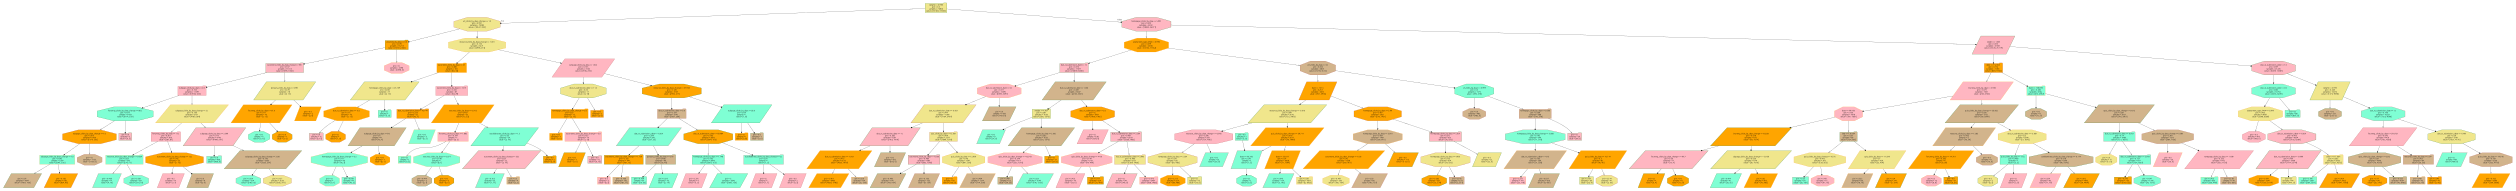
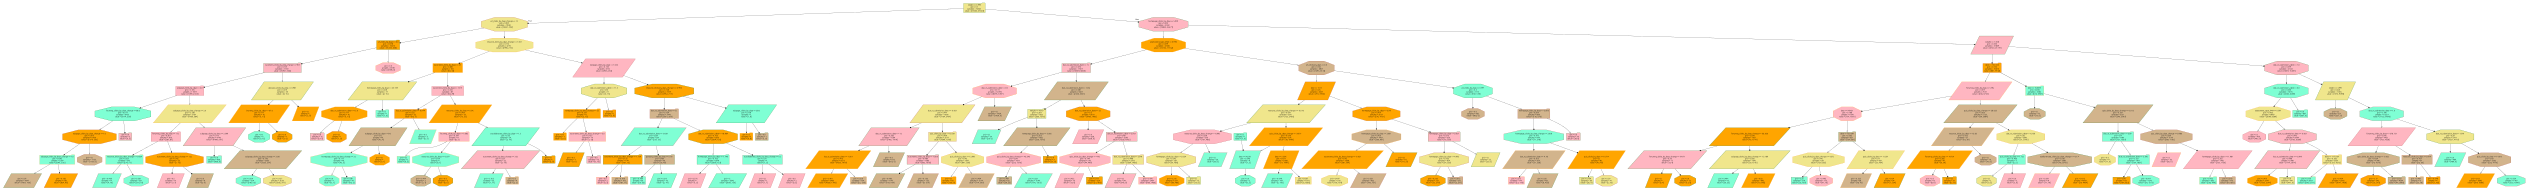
node "gini = 0.354 samples = 1407 value = [323, 1084]": added
